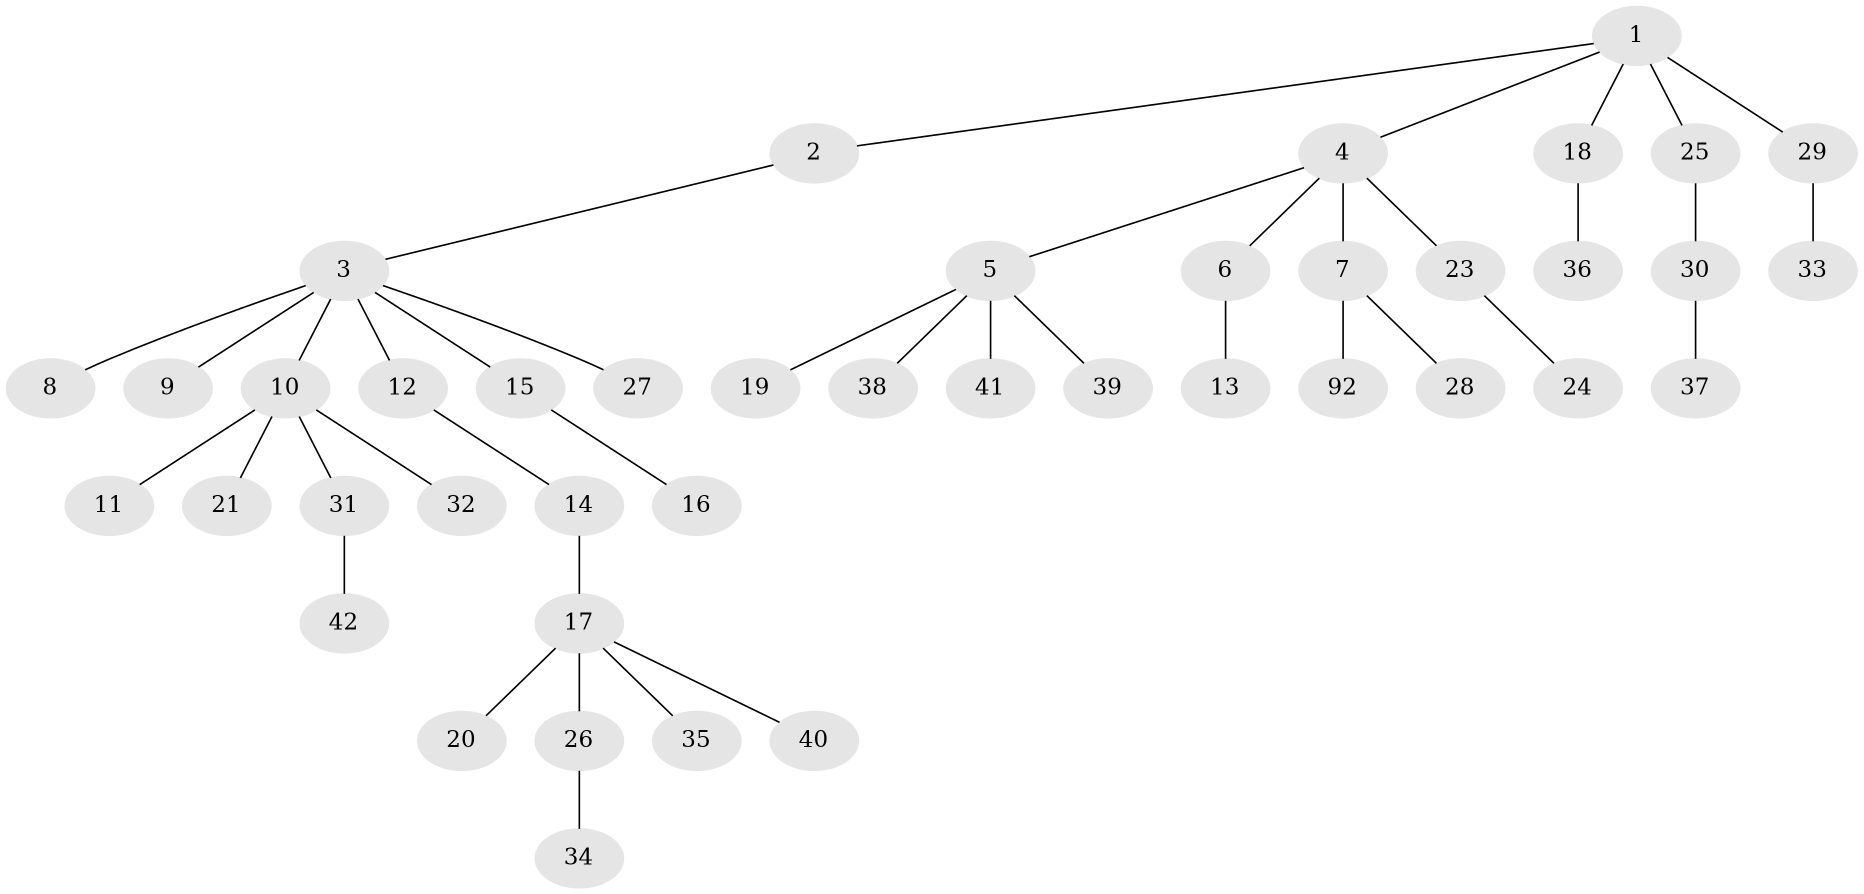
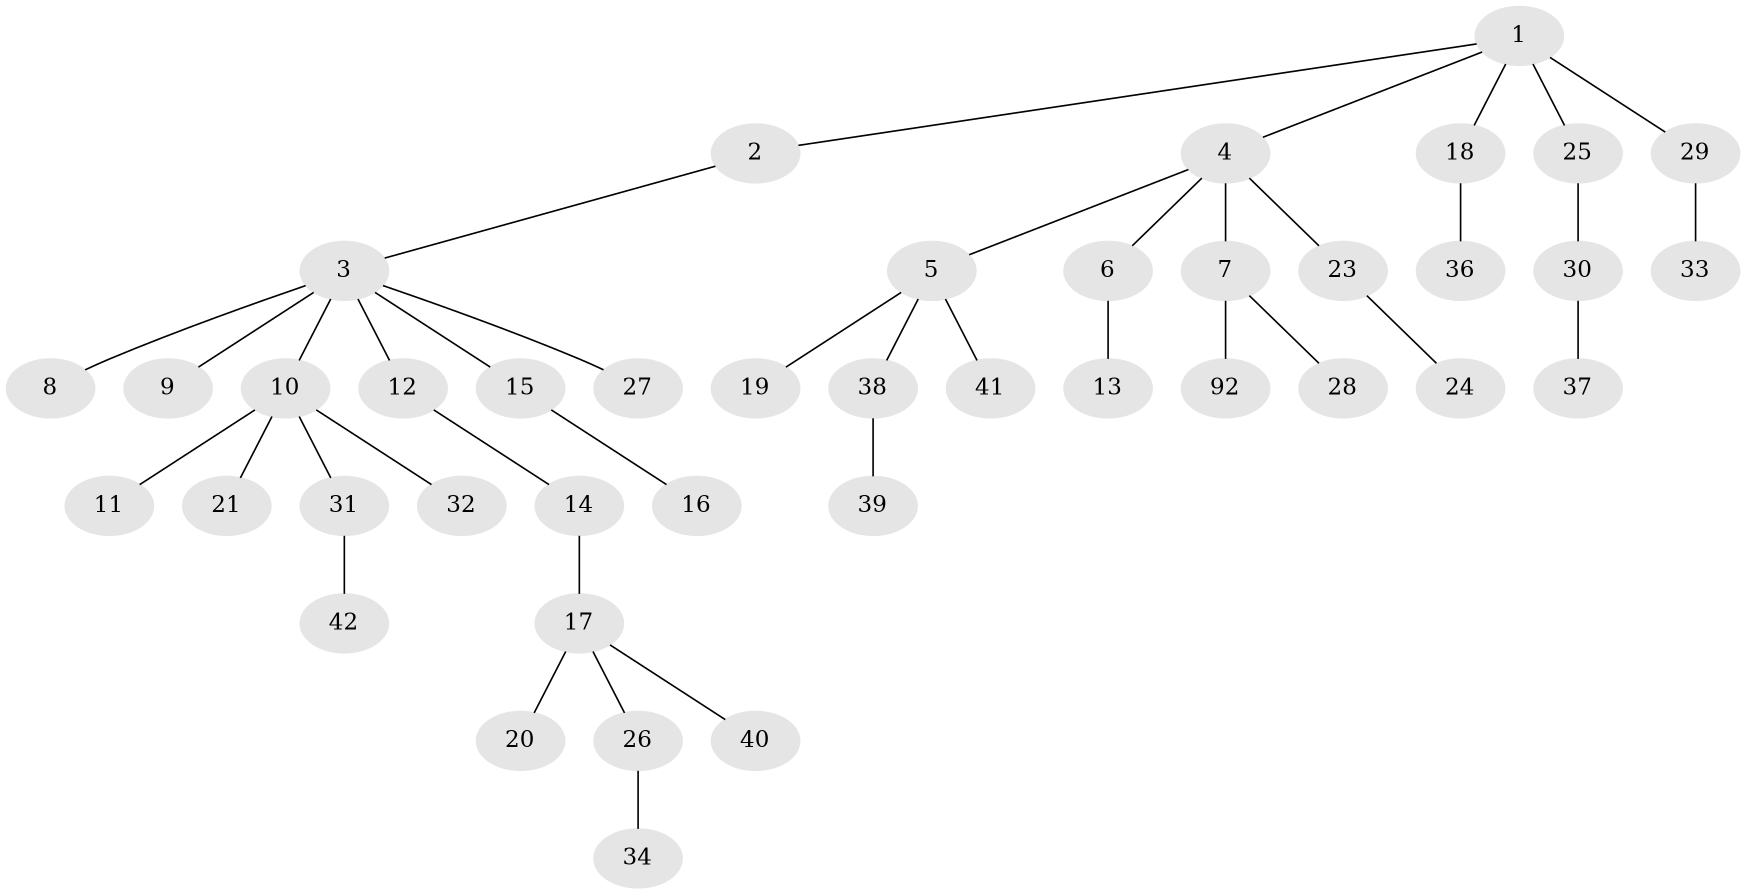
edge "5" -- "39": now "38" -- "39"
node "35": removed
